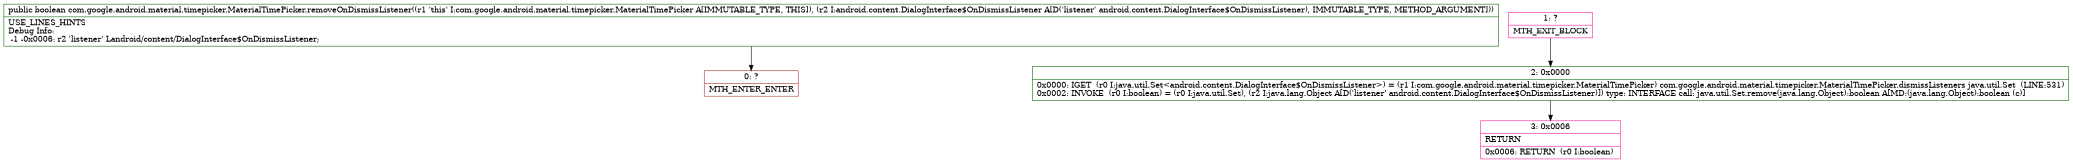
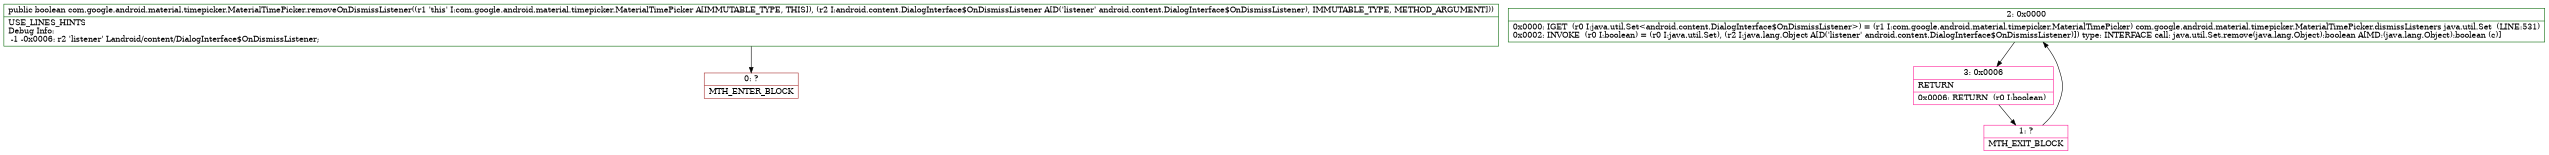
node "0: ?": text "MTH_ENTER_ENTER" -> "MTH_ENTER_BLOCK"
edge "3: 0x0006" -> "1: ?": added
